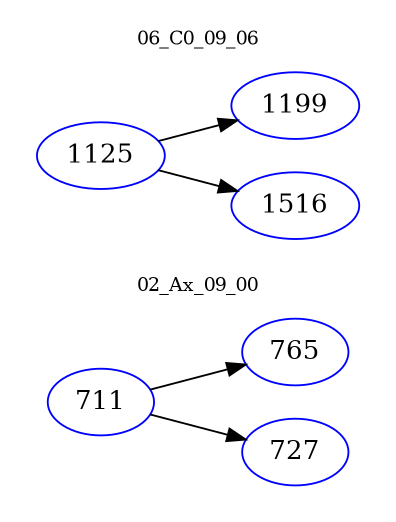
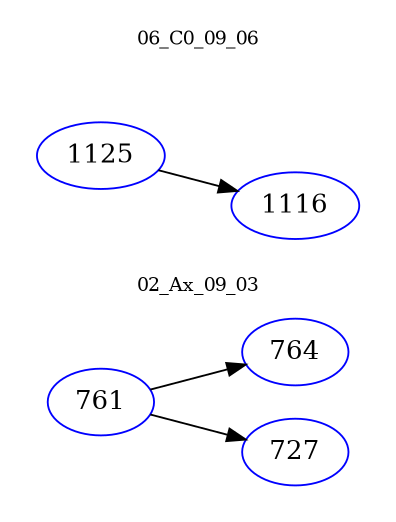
node "1199": removed
node "1516": label "1516" -> "1116"
cluster "02_Ax_09_00": label "02_Ax_09_00" -> "02_Ax_09_03"
node "765": label "765" -> "764"
node "711": label "711" -> "761"
